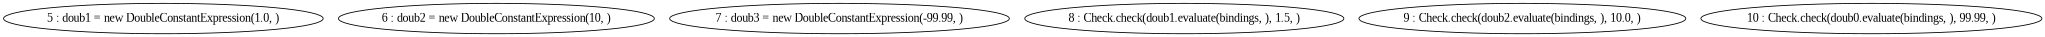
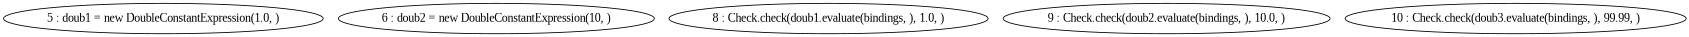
node "7 : doub3 = new DoubleConstantExpression(-99.99, )": removed
node "8 : Check.check(doub1.evaluate(bindings, ), 1.5, )": label "8 : Check.check(doub1.evaluate(bindings, ), 1.5, )" -> "8 : Check.check(doub1.evaluate(bindings, ), 1.0, )"
node "10 : Check.check(doub0.evaluate(bindings, ), 99.99, )": label "10 : Check.check(doub0.evaluate(bindings, ), 99.99, )" -> "10 : Check.check(doub3.evaluate(bindings, ), 99.99, )"
